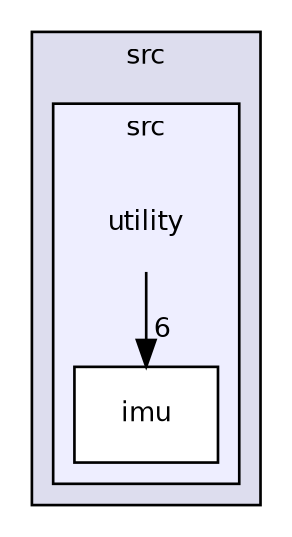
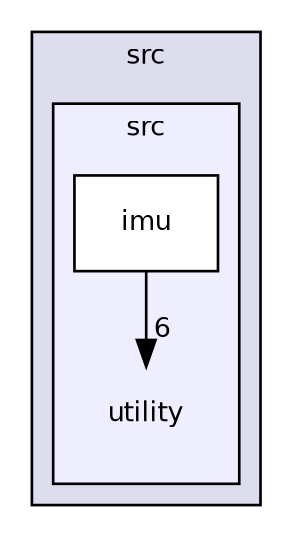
edge "utility" -> "imu": reversed
